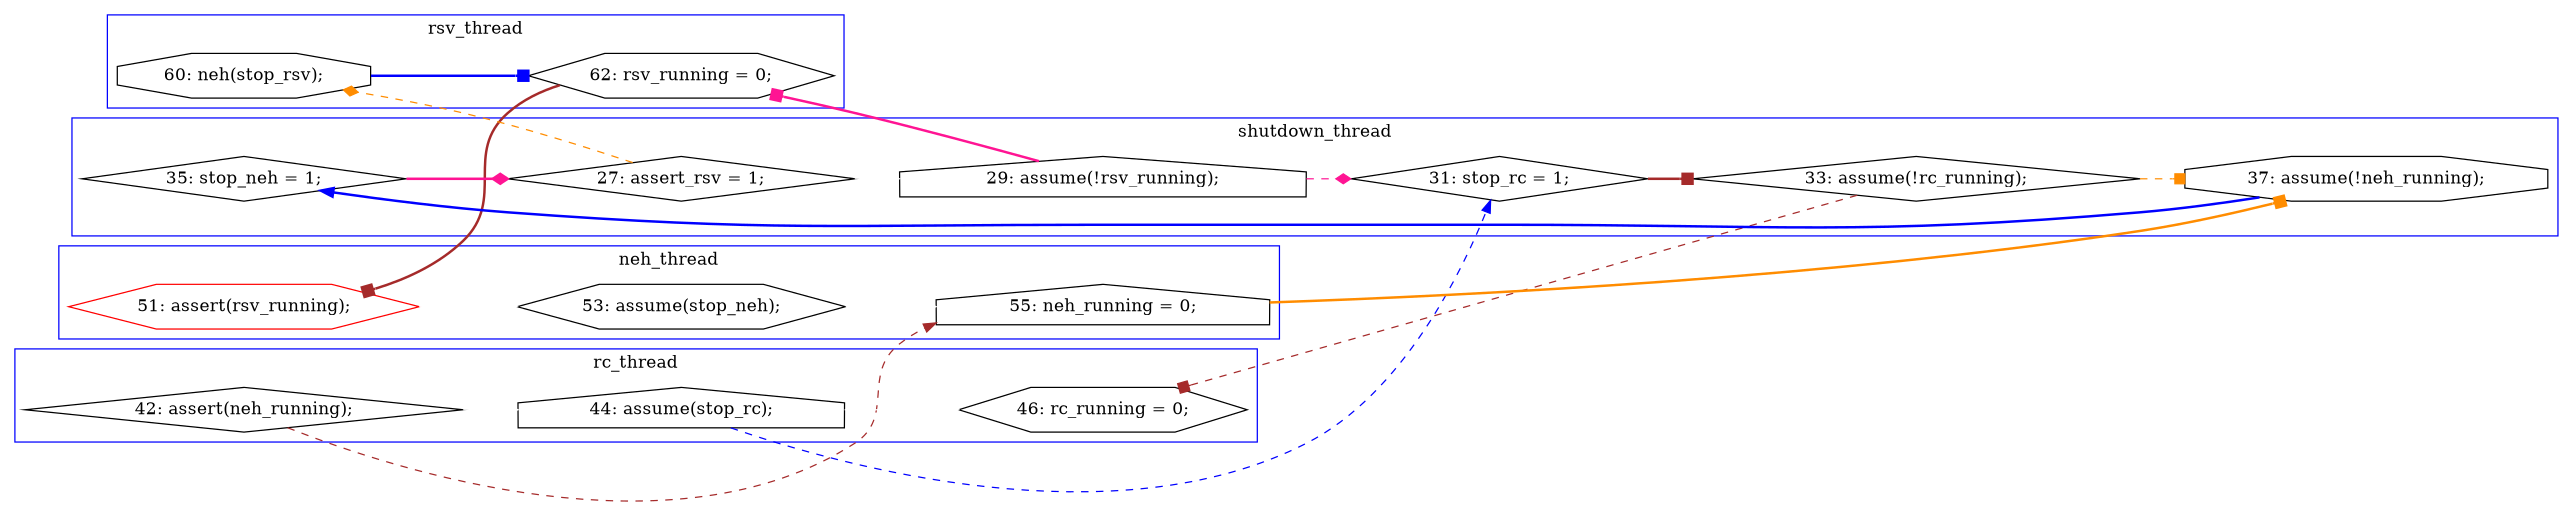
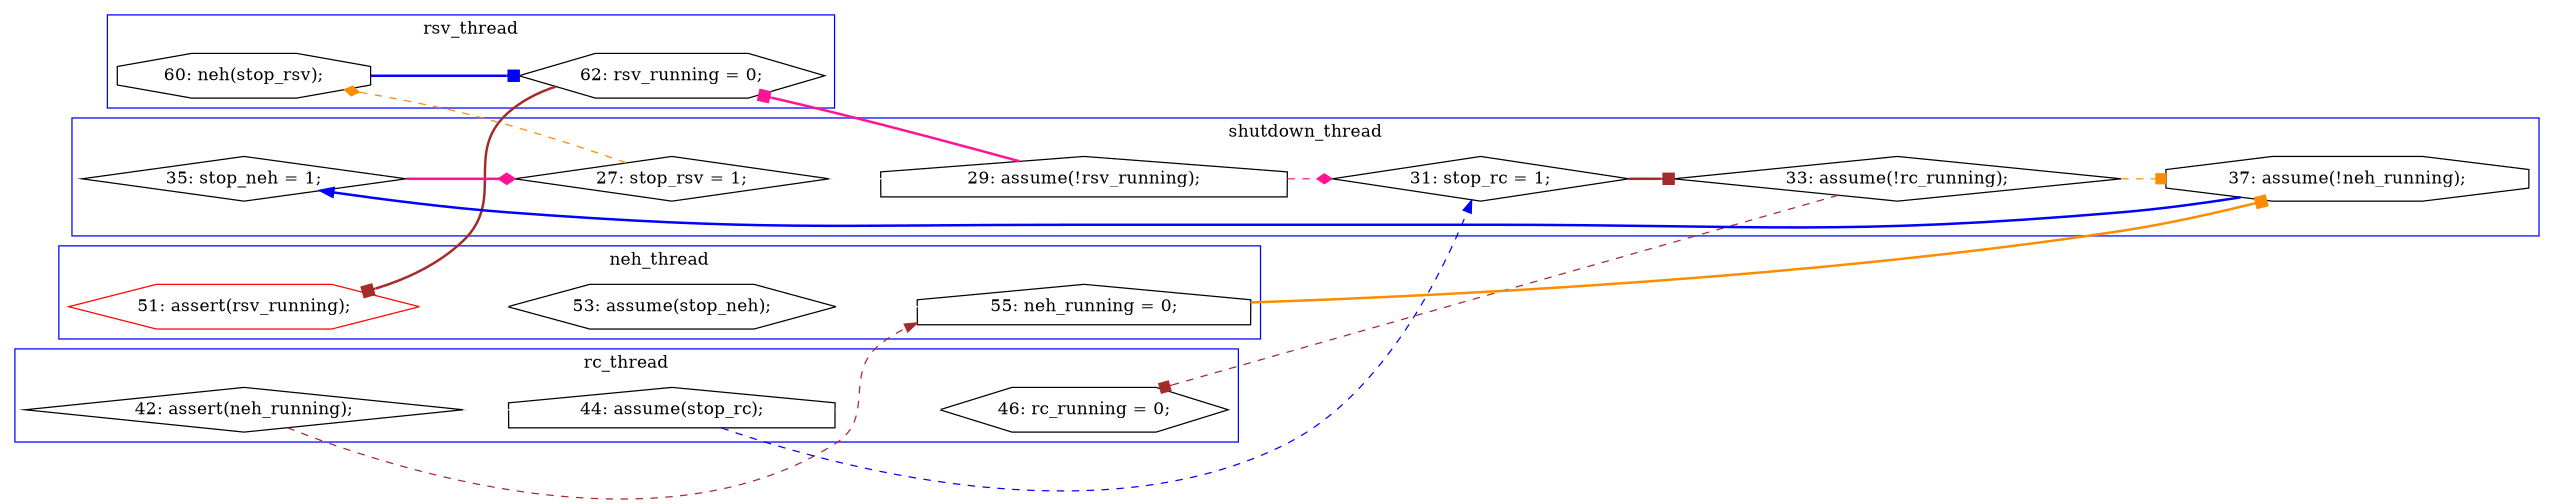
node "27: assert_rsv = 1;": label "27: assert_rsv = 1;" -> "27: stop_rsv = 1;"
